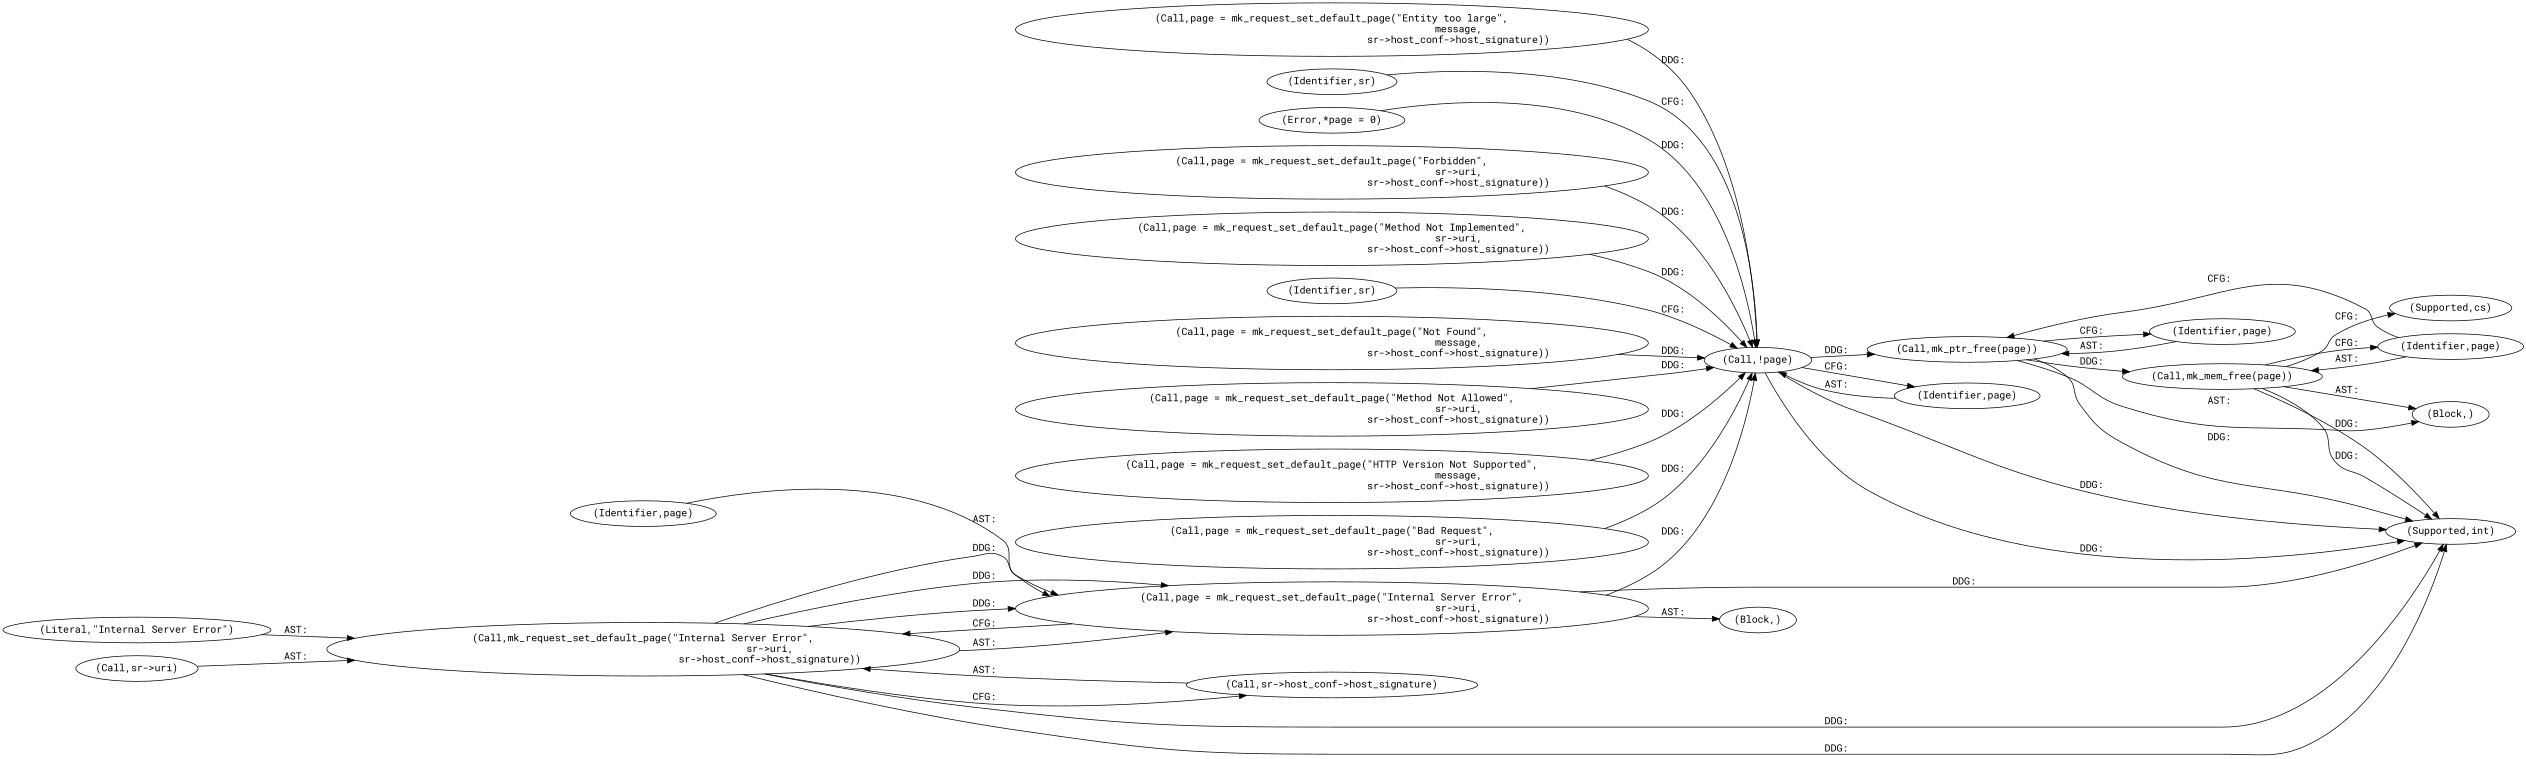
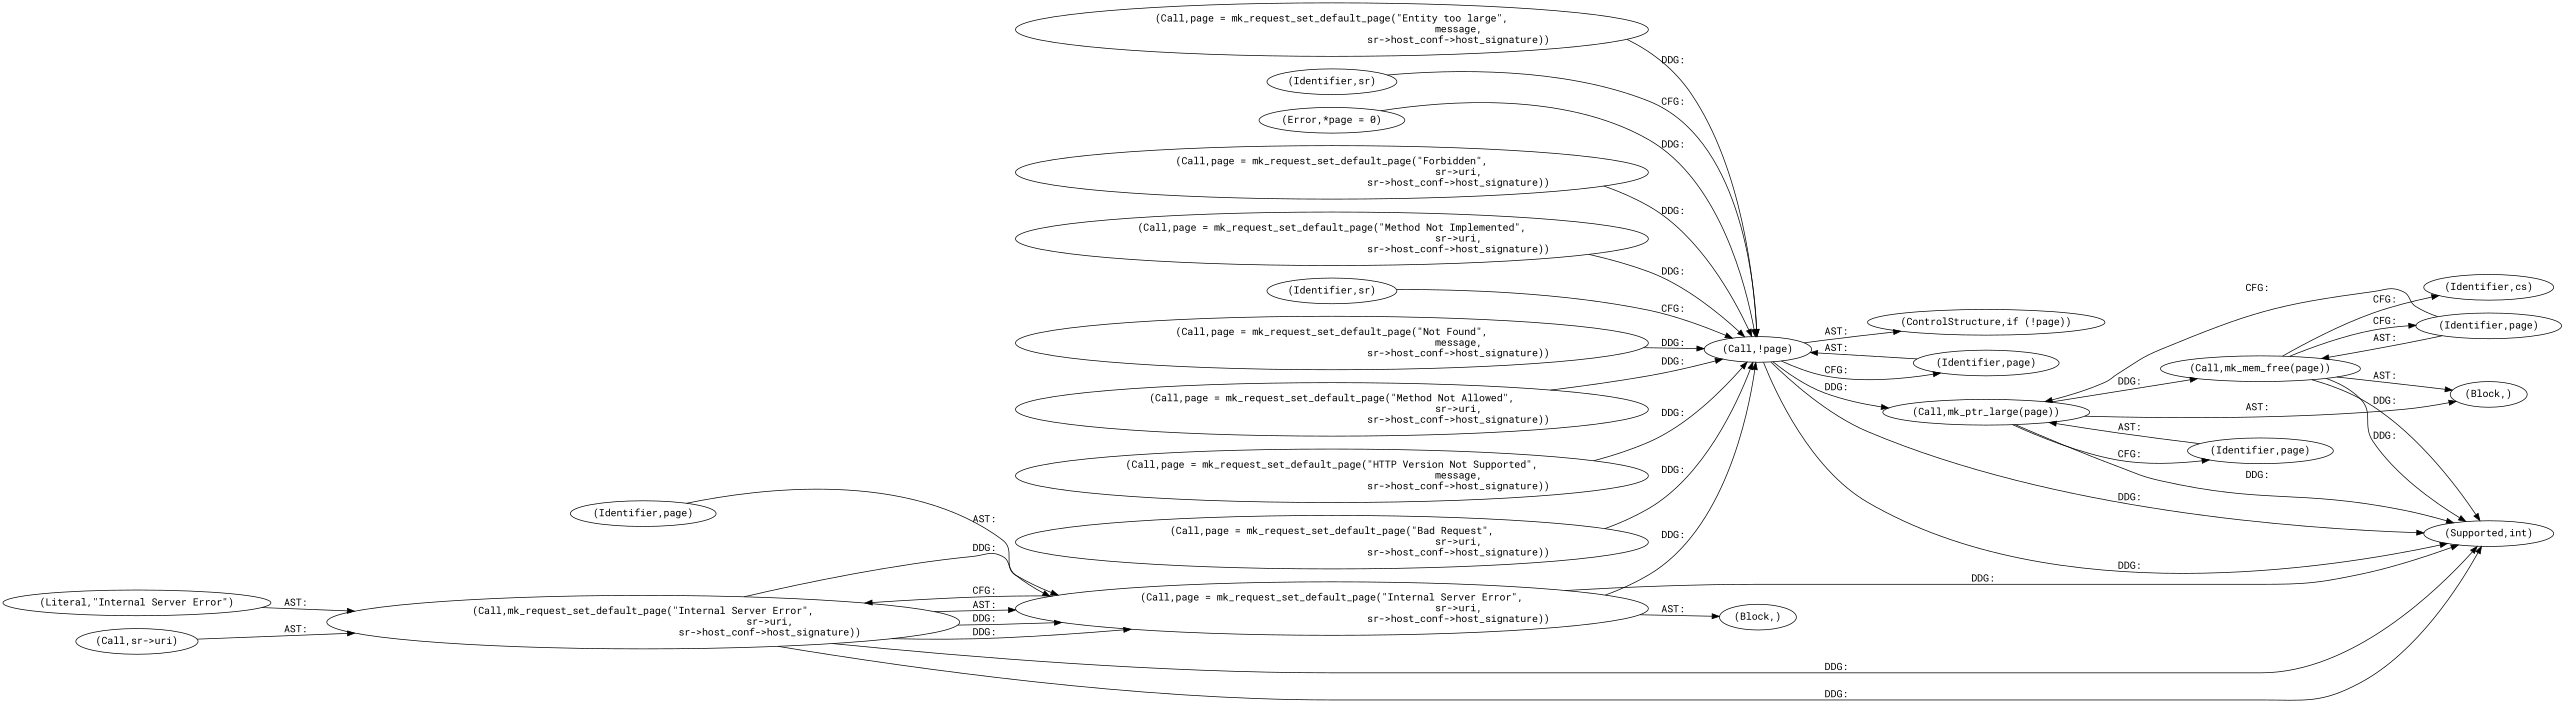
node "(Supported,cs)": label "(Supported,cs)" -> "(Identifier,cs)"
node "(ControlStructure,if (!page))": added
node "(Call,mk_ptr_free(page))": label "(Call,mk_ptr_free(page))" -> "(Call,mk_ptr_large(page))"
node "(Call,sr->host_conf->host_signature)": removed
